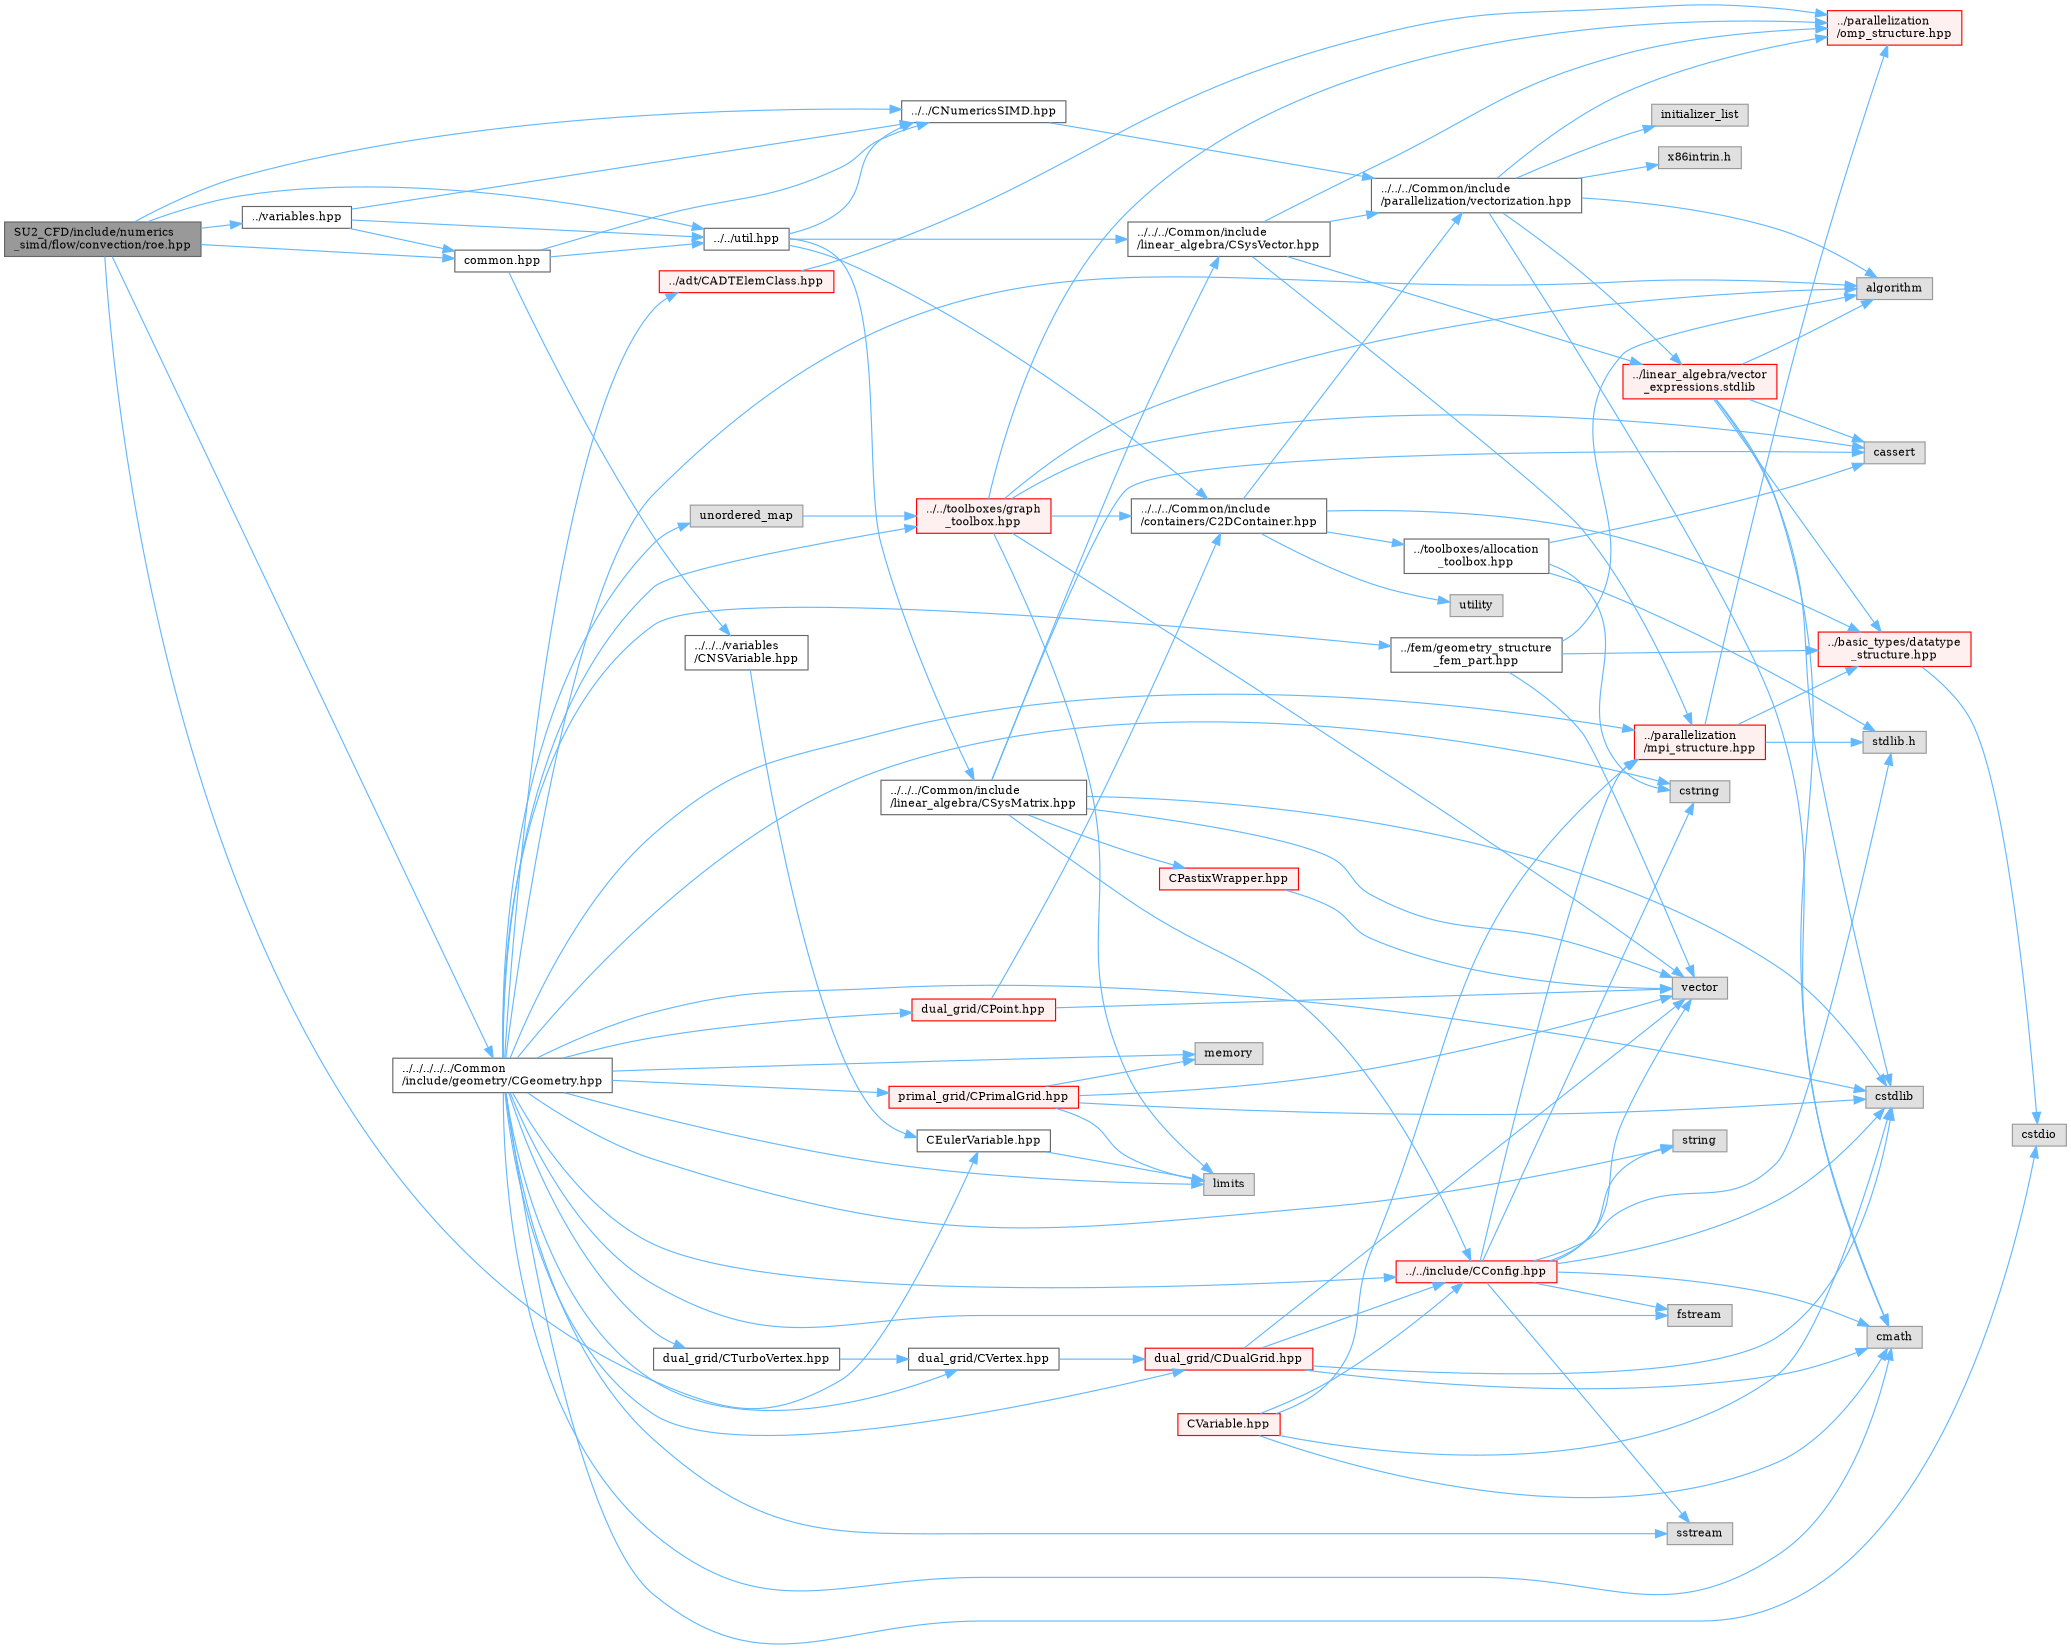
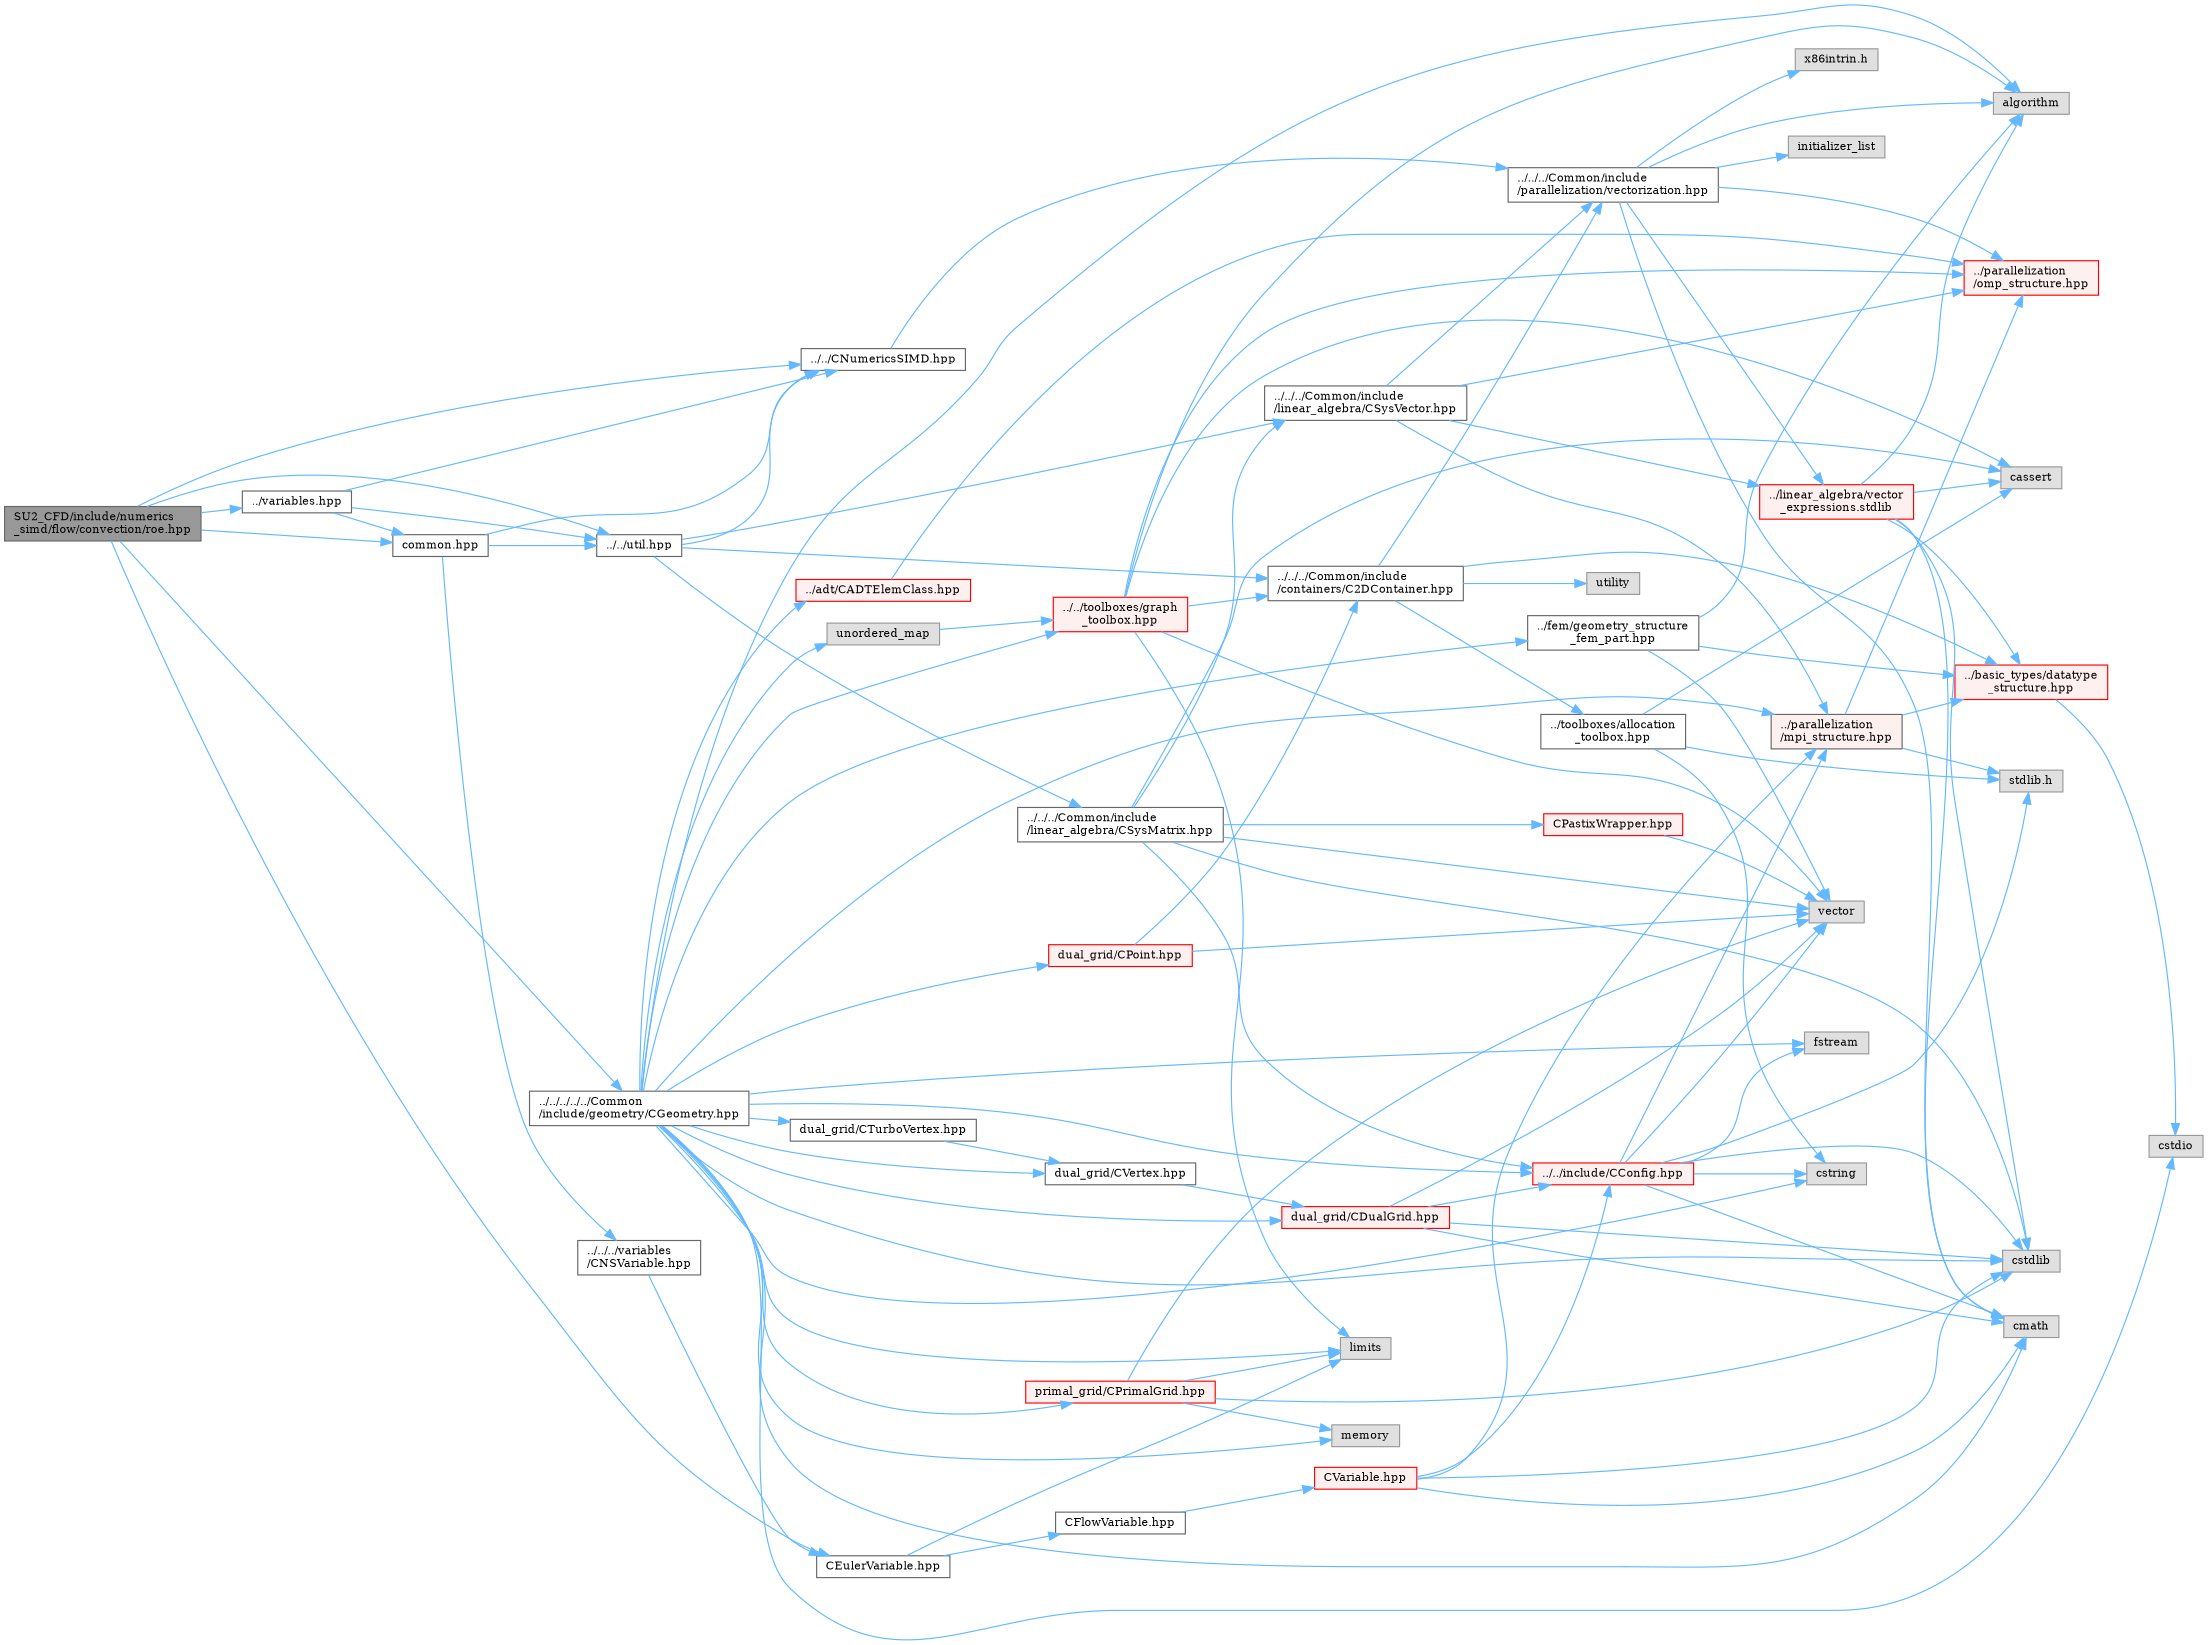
node "../parallelization /mpi_structure.hpp": color red -> grey40
node "string": removed
node "CFlowVariable.hpp": added
node "sstream": removed
